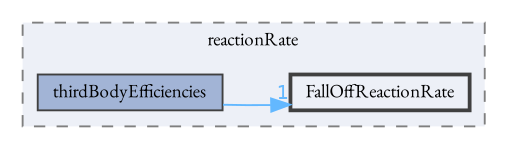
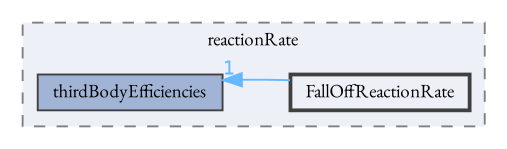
edge "thirdBodyEfficiencies" -> "FallOffReactionRate": reversed
